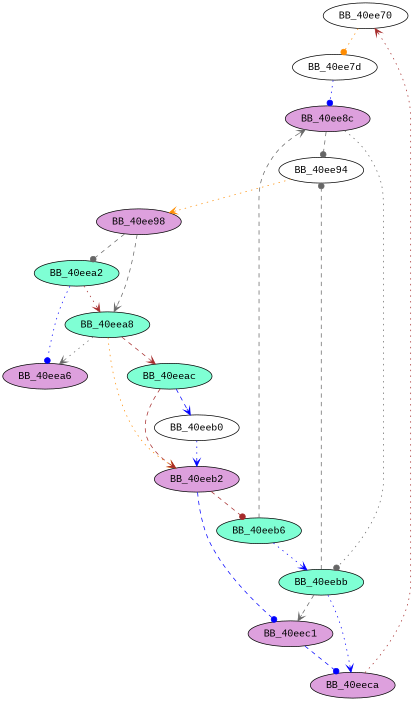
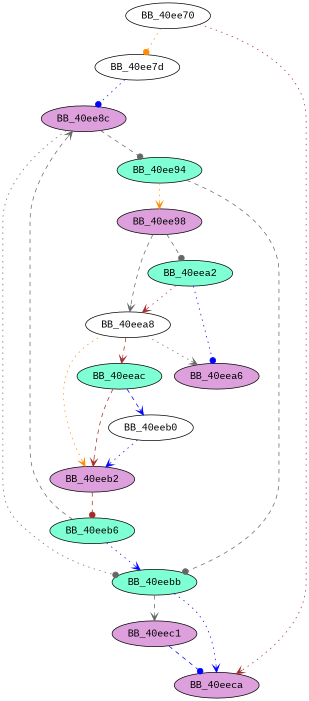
node "BB_40ee94": fillcolor white -> aquamarine
node "BB_40eea8": fillcolor aquamarine -> white
edge "BB_40eeca" -> "BB_40ee70": reversed
edge "BB_40eebb" -> "BB_40ee94": reversed
edge "BB_40eeb2" -> "BB_40eec1": removed
